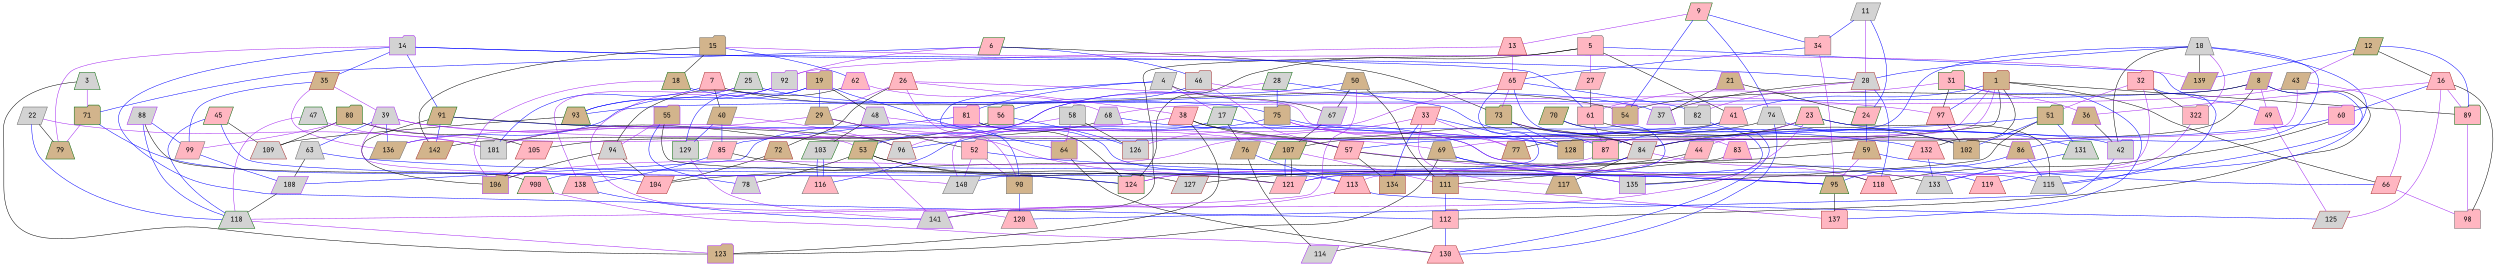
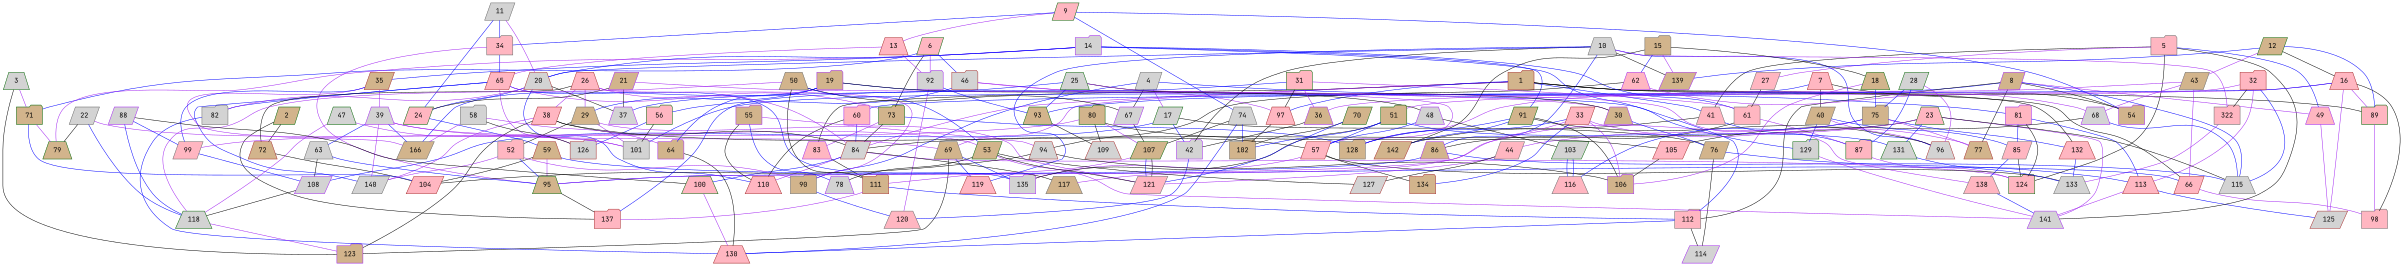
node "21": shape trapezium -> parallelogram
node "45": removed
node "2": added
node "30": added
edge "48" -- "57": color purple -> blue
node "136": label "136" -> "166"
node "900": label "900" -> "100"
